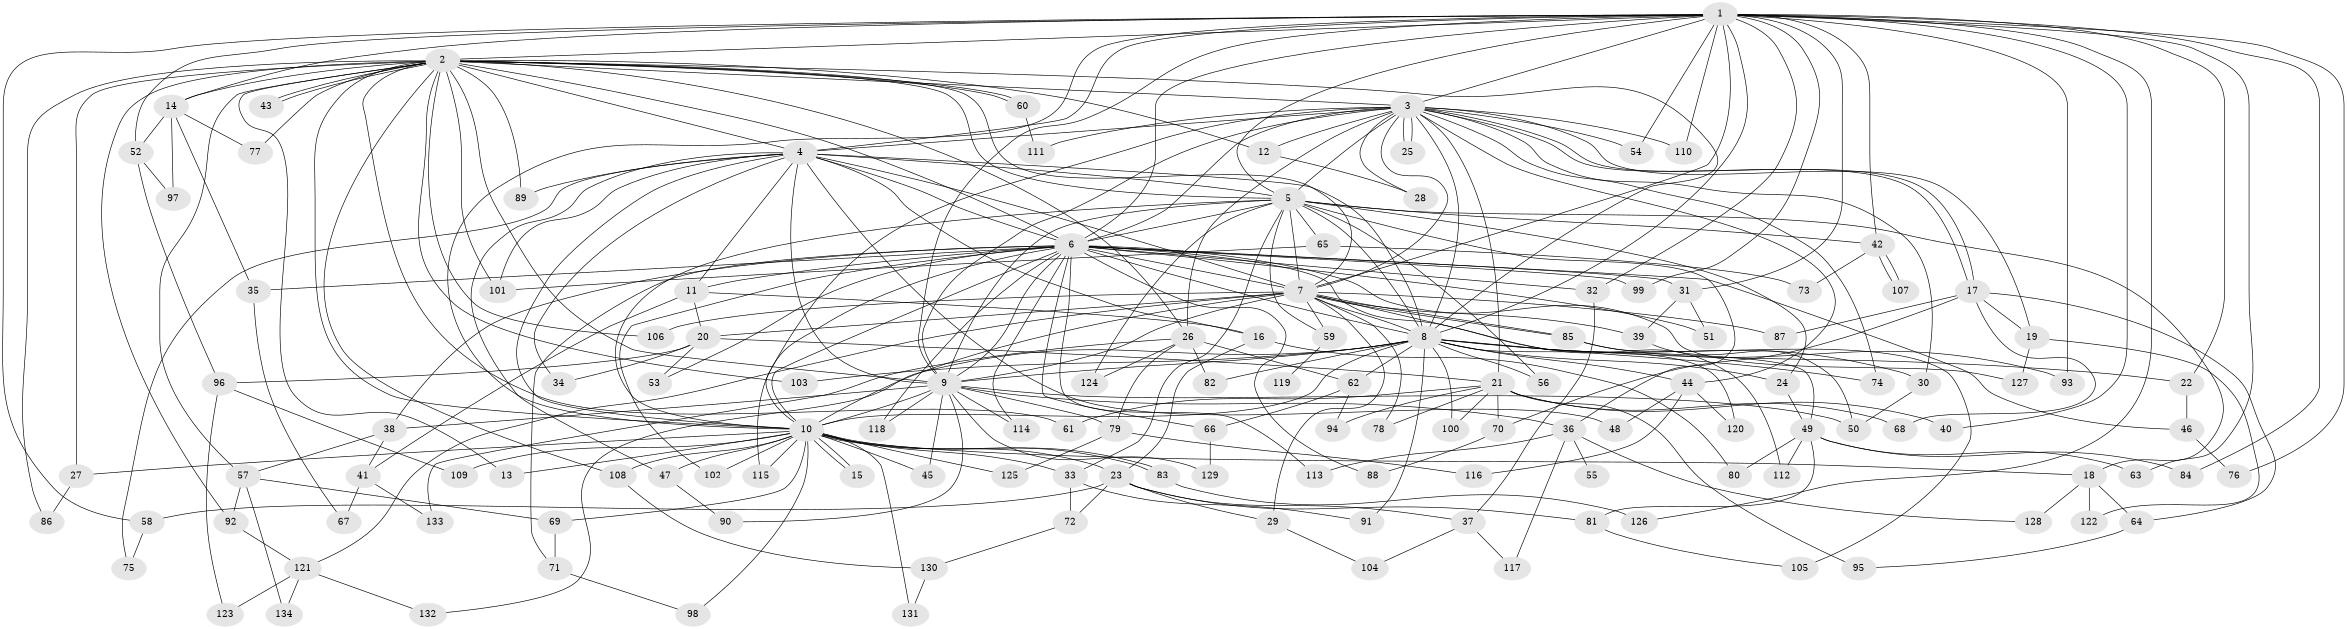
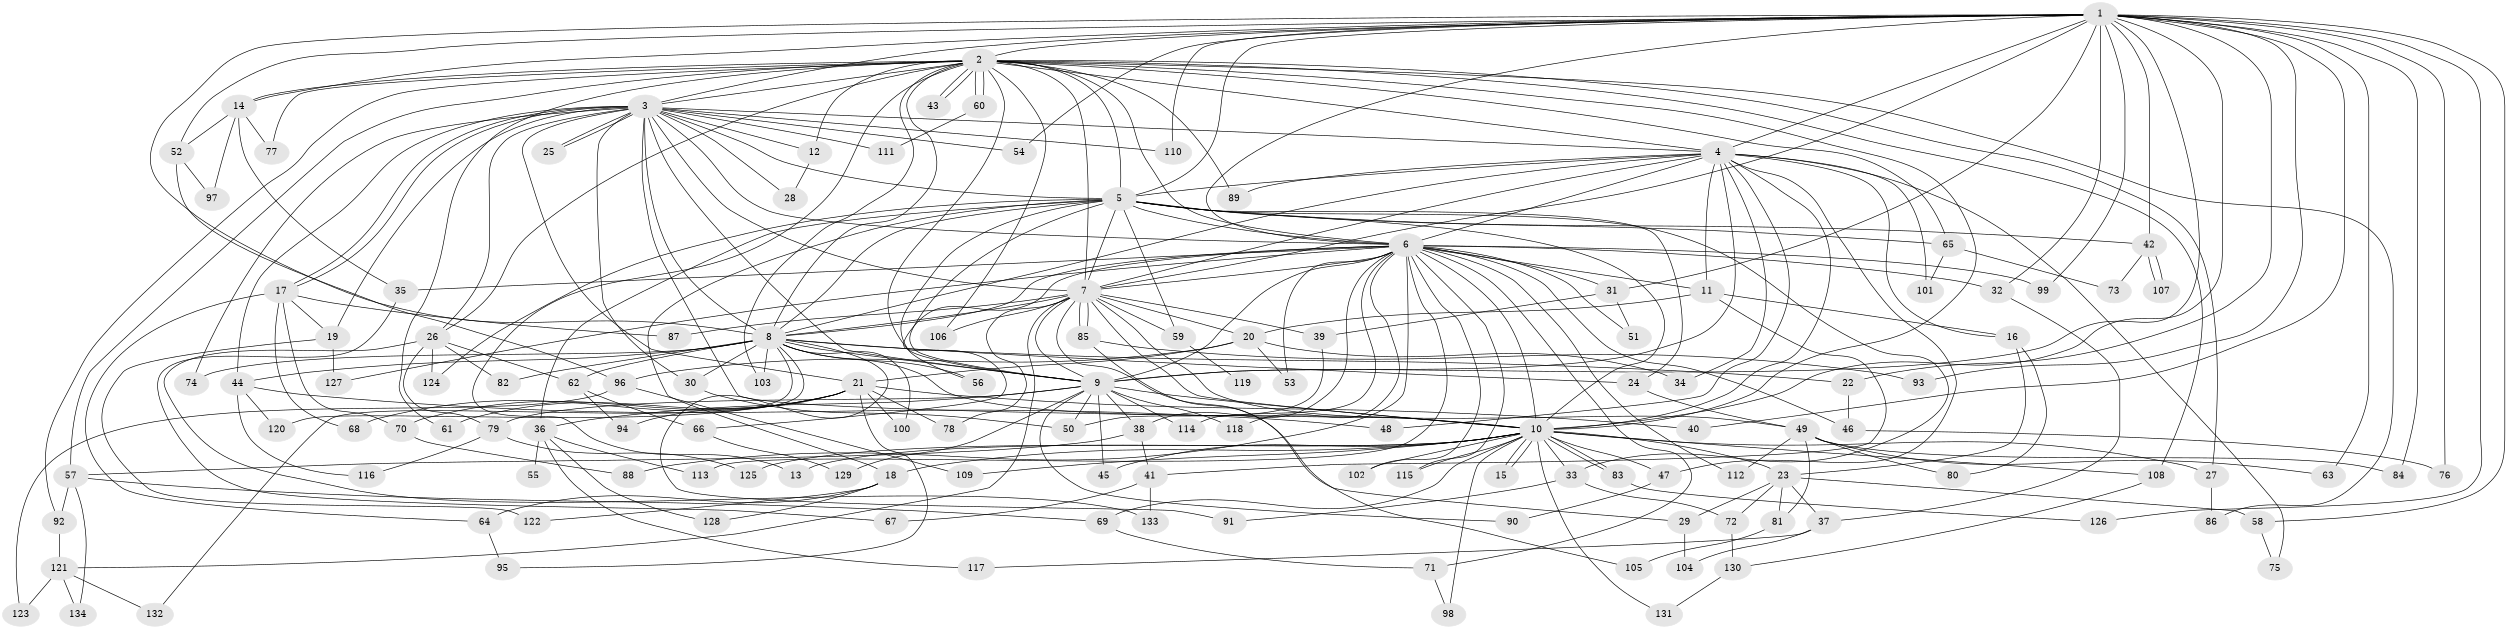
edge "2" -- "101": now "2" -- "65"
